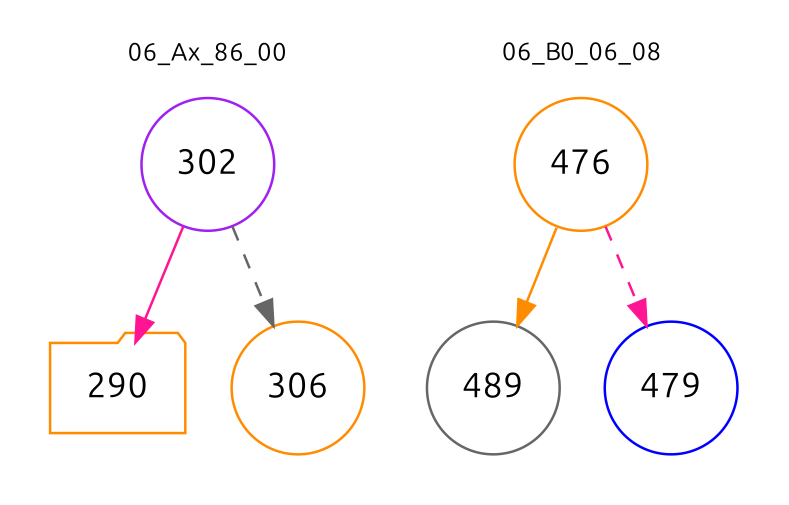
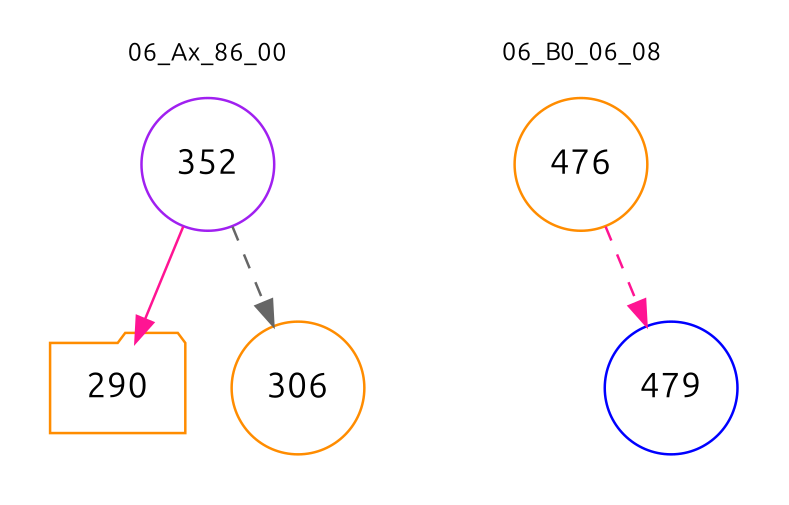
node "302": label "302" -> "352"
node "489": removed
